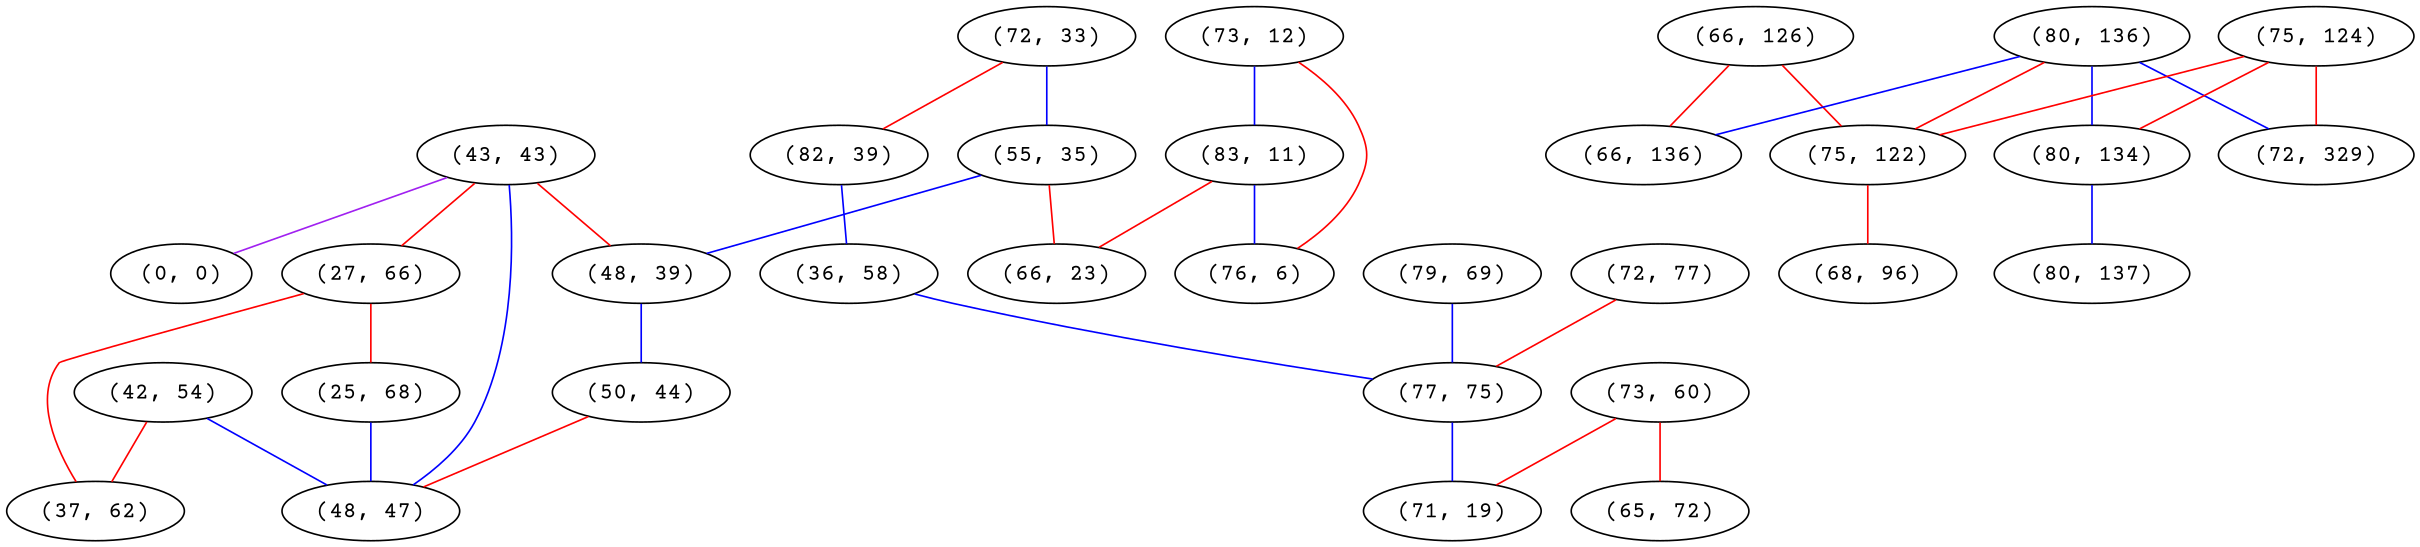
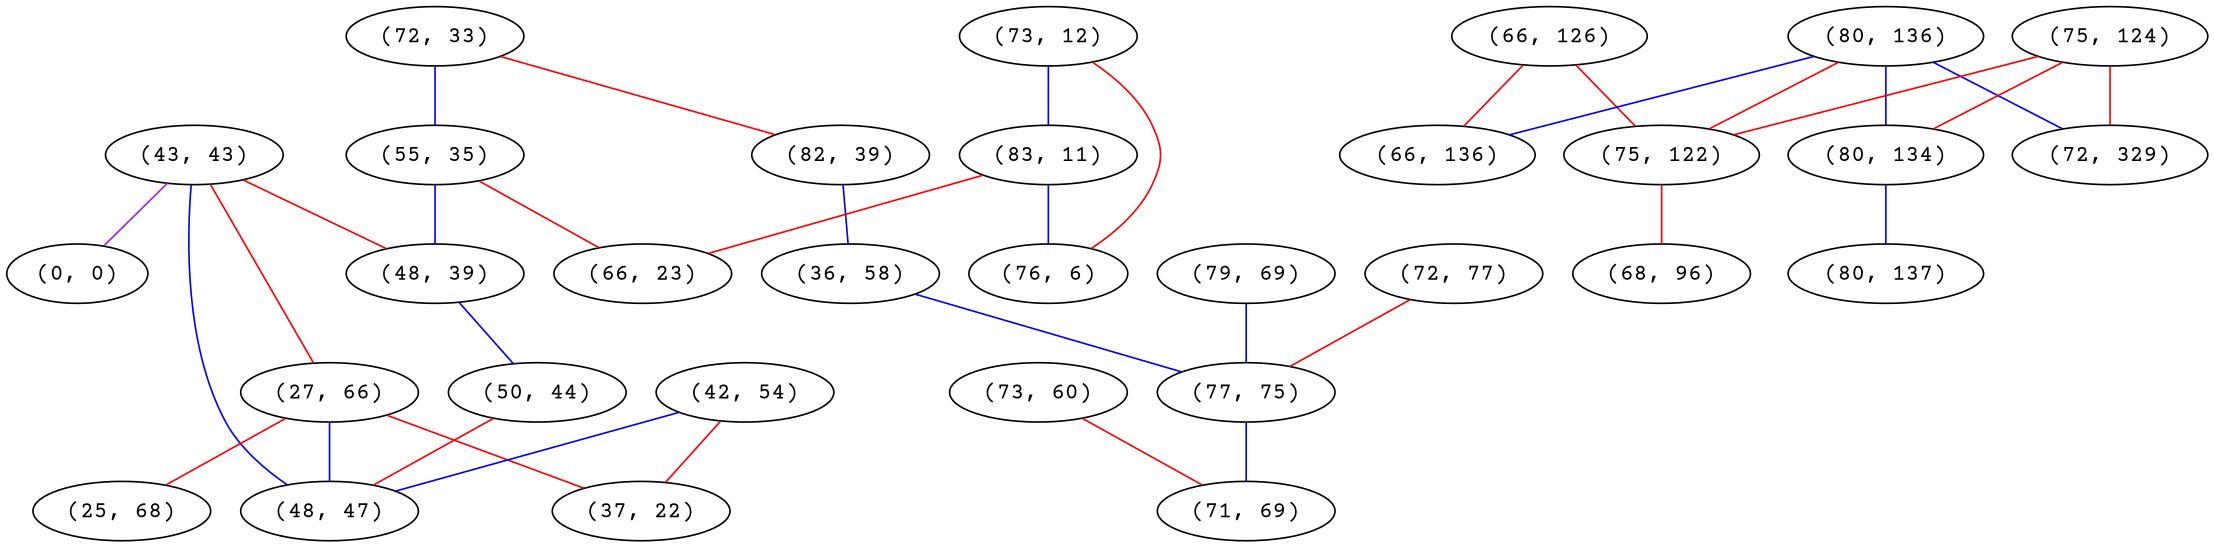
edge "(25, 68)" -- "(48, 47)": now "(27, 66)" -- "(48, 47)"
node "(37, 62)": label "(37, 62)" -> "(37, 22)"
node "(71, 19)": label "(71, 19)" -> "(71, 69)"
node "(65, 72)": removed
